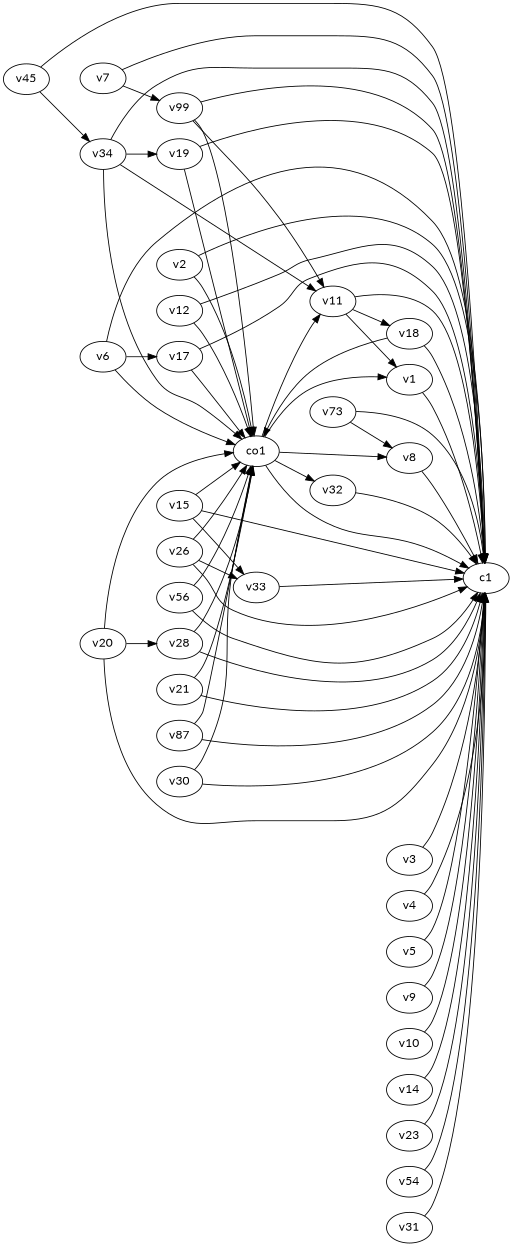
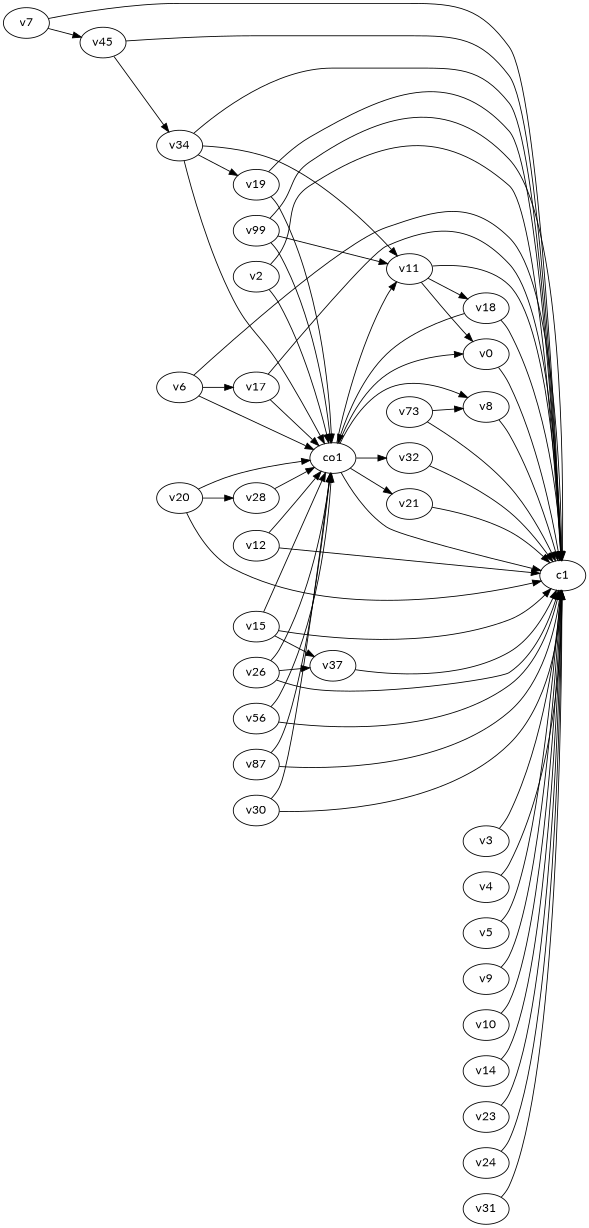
edge "v7" -> "v99": now "v7" -> "v45"
node "v1": label "v1" -> "v0"
edge "v21" -> "co1": reversed
node "v33": label "v33" -> "v37"
edge "v28" -> "c1": removed
node "v54": label "v54" -> "v24"
